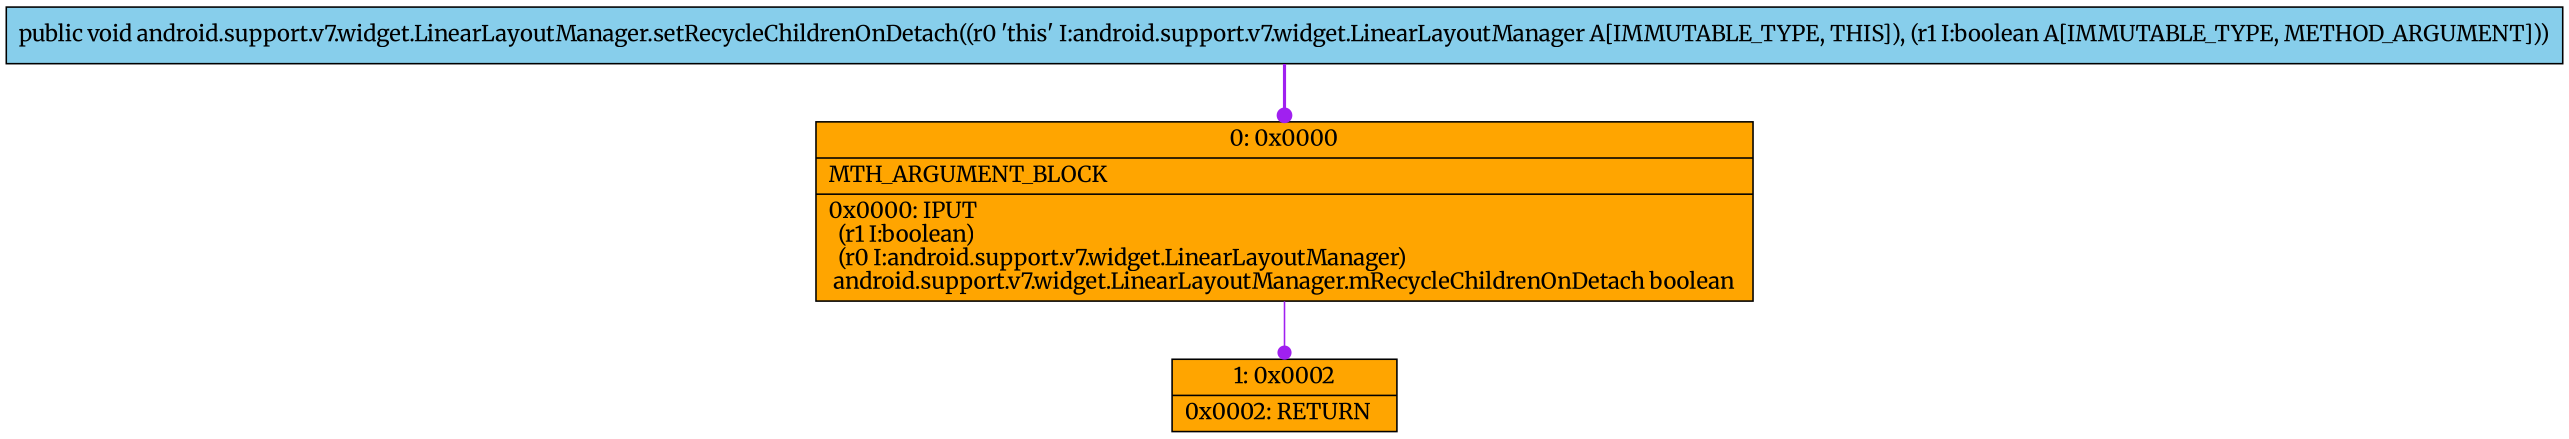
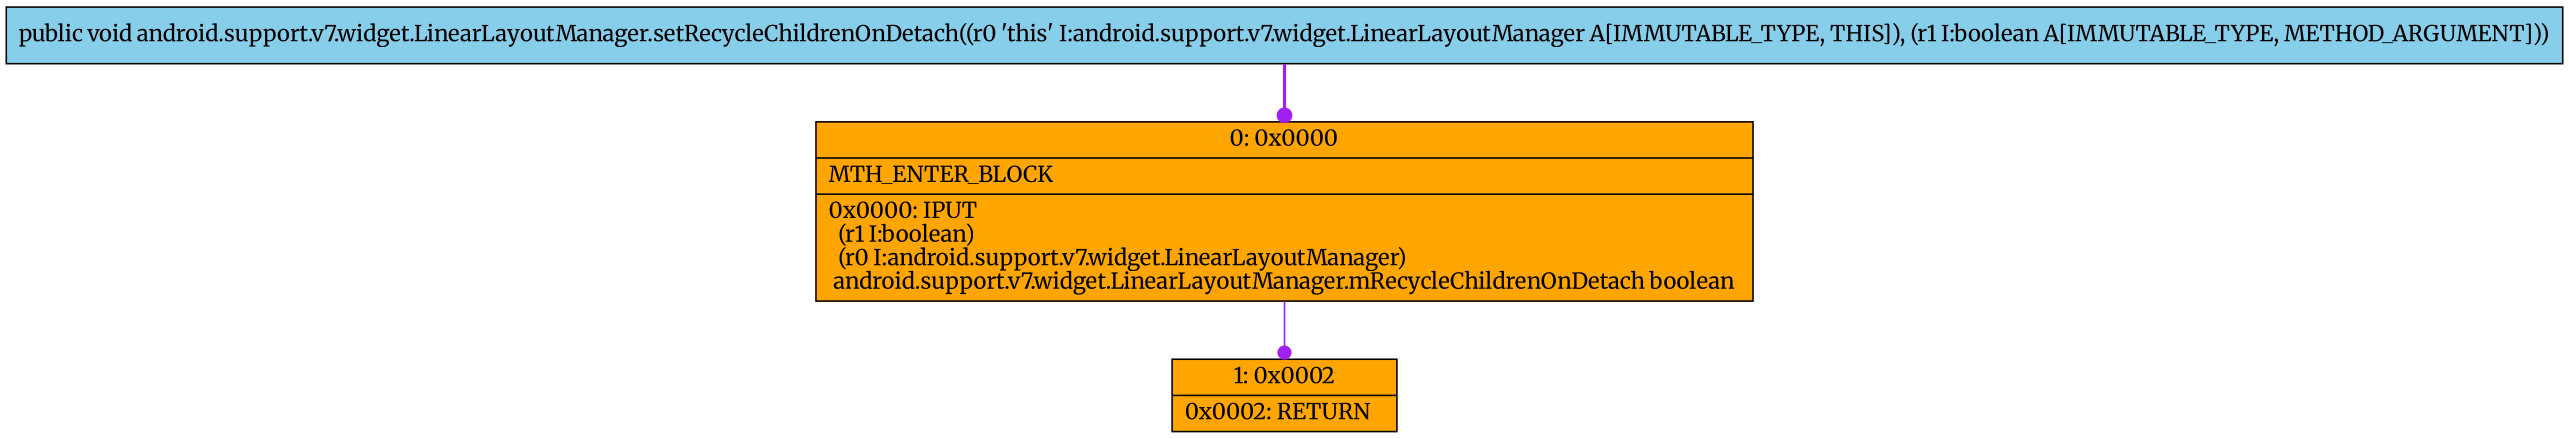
node "0: 0x0000": text "MTH_ARGUMENT_BLOCK" -> "MTH_ENTER_BLOCK"
